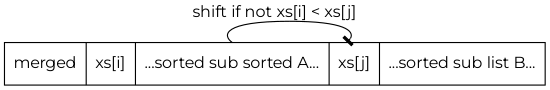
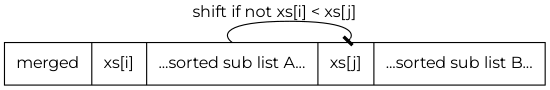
node "merged": text "...sorted sub sorted A..." -> "...sorted sub list A..."
